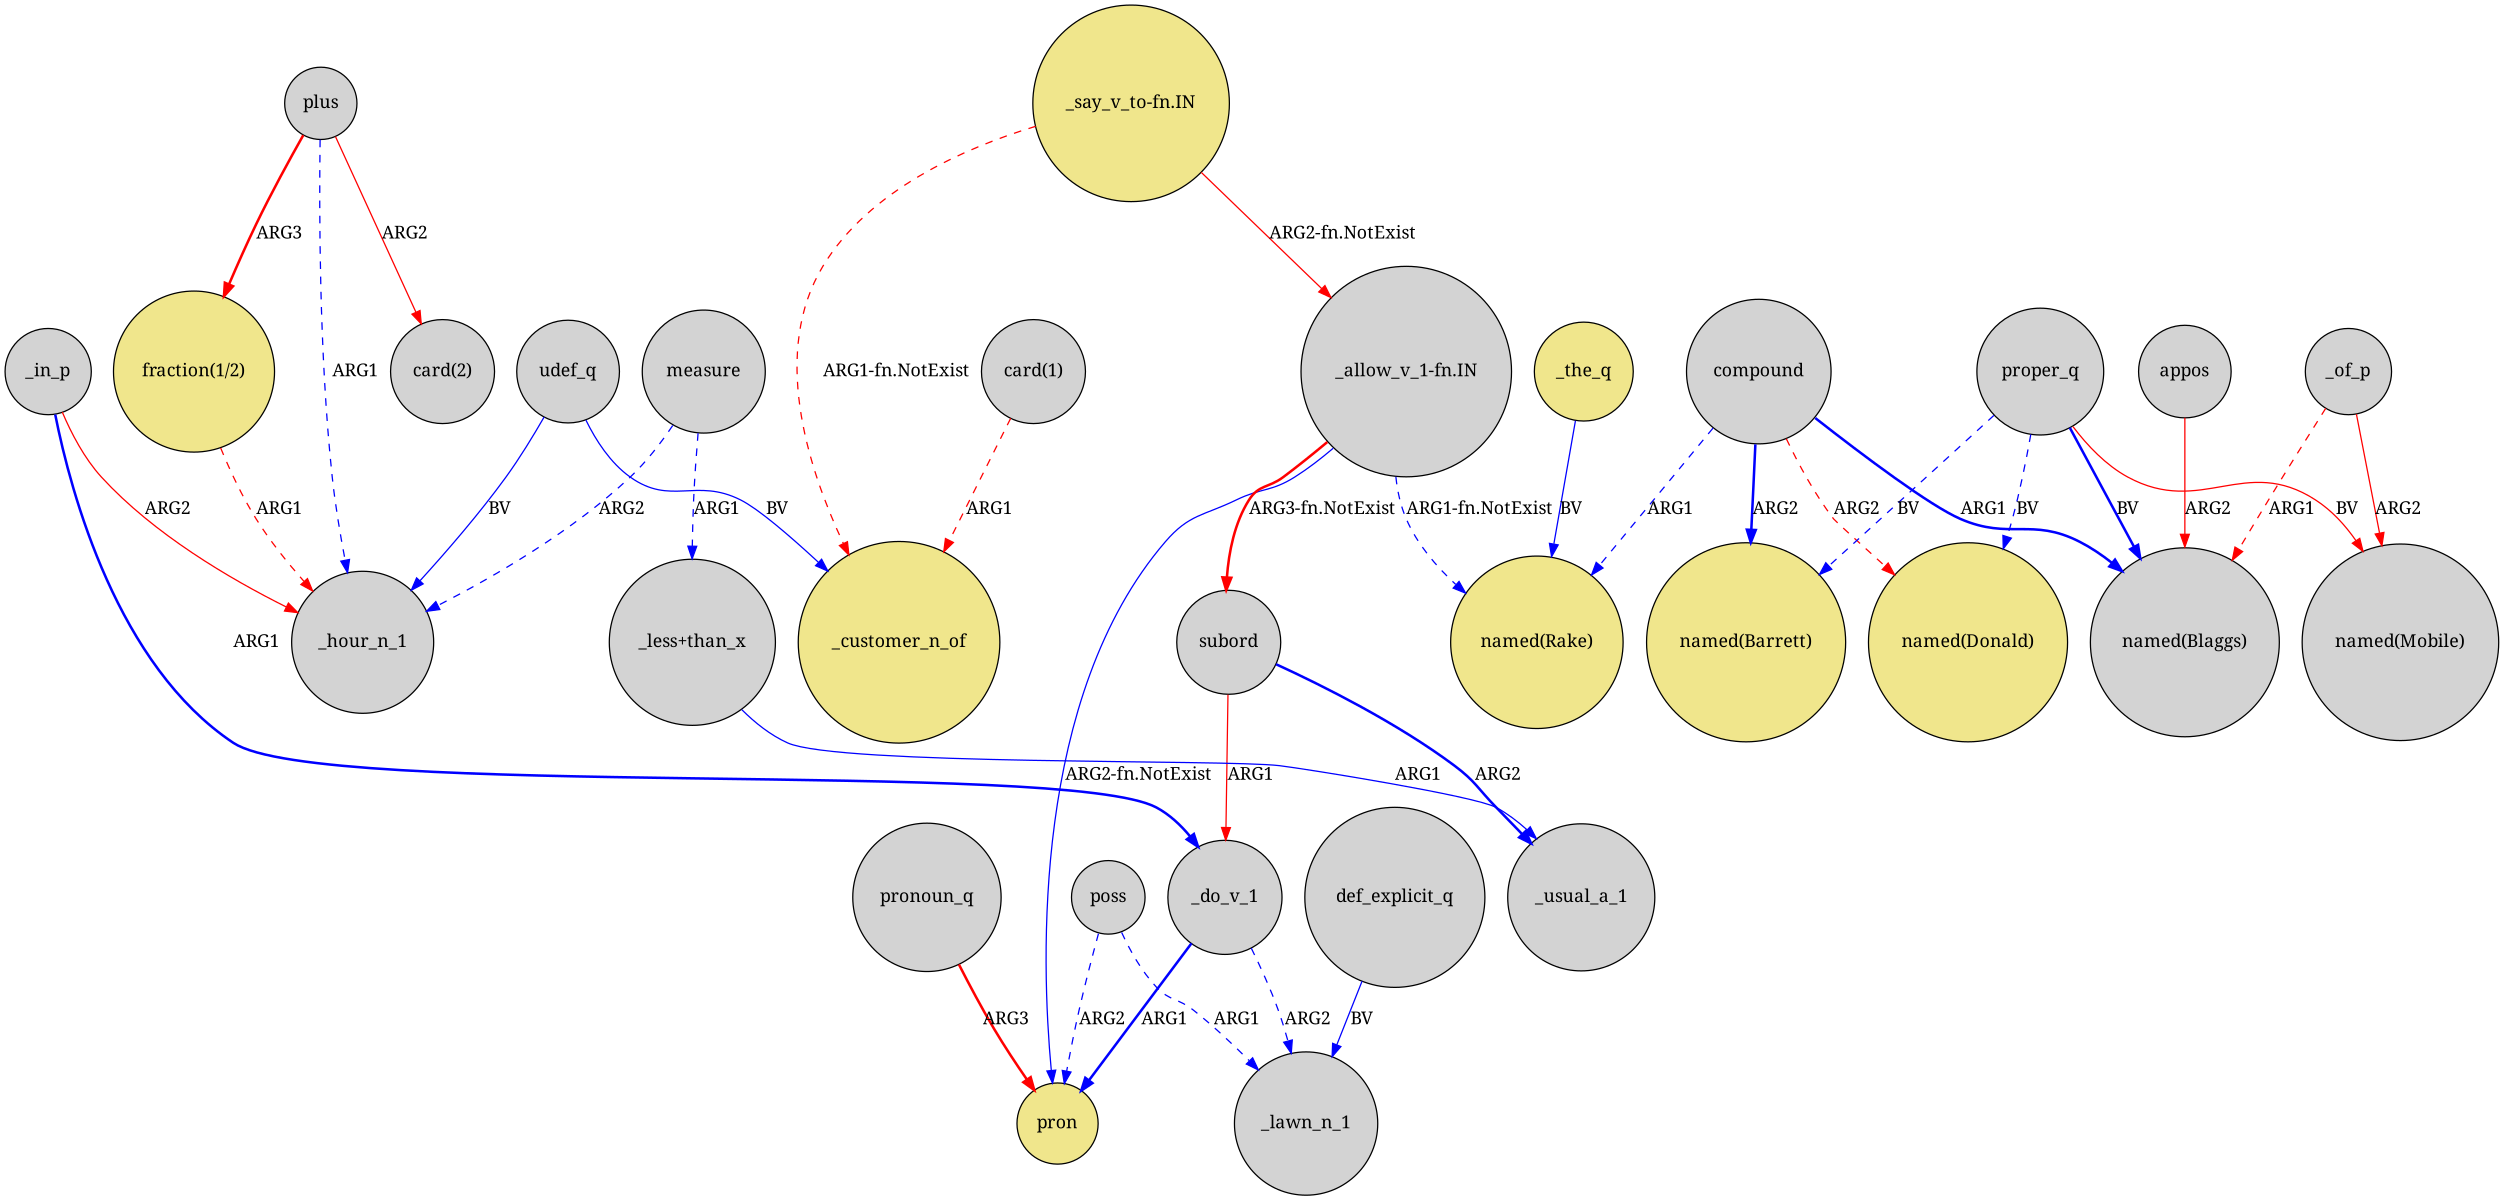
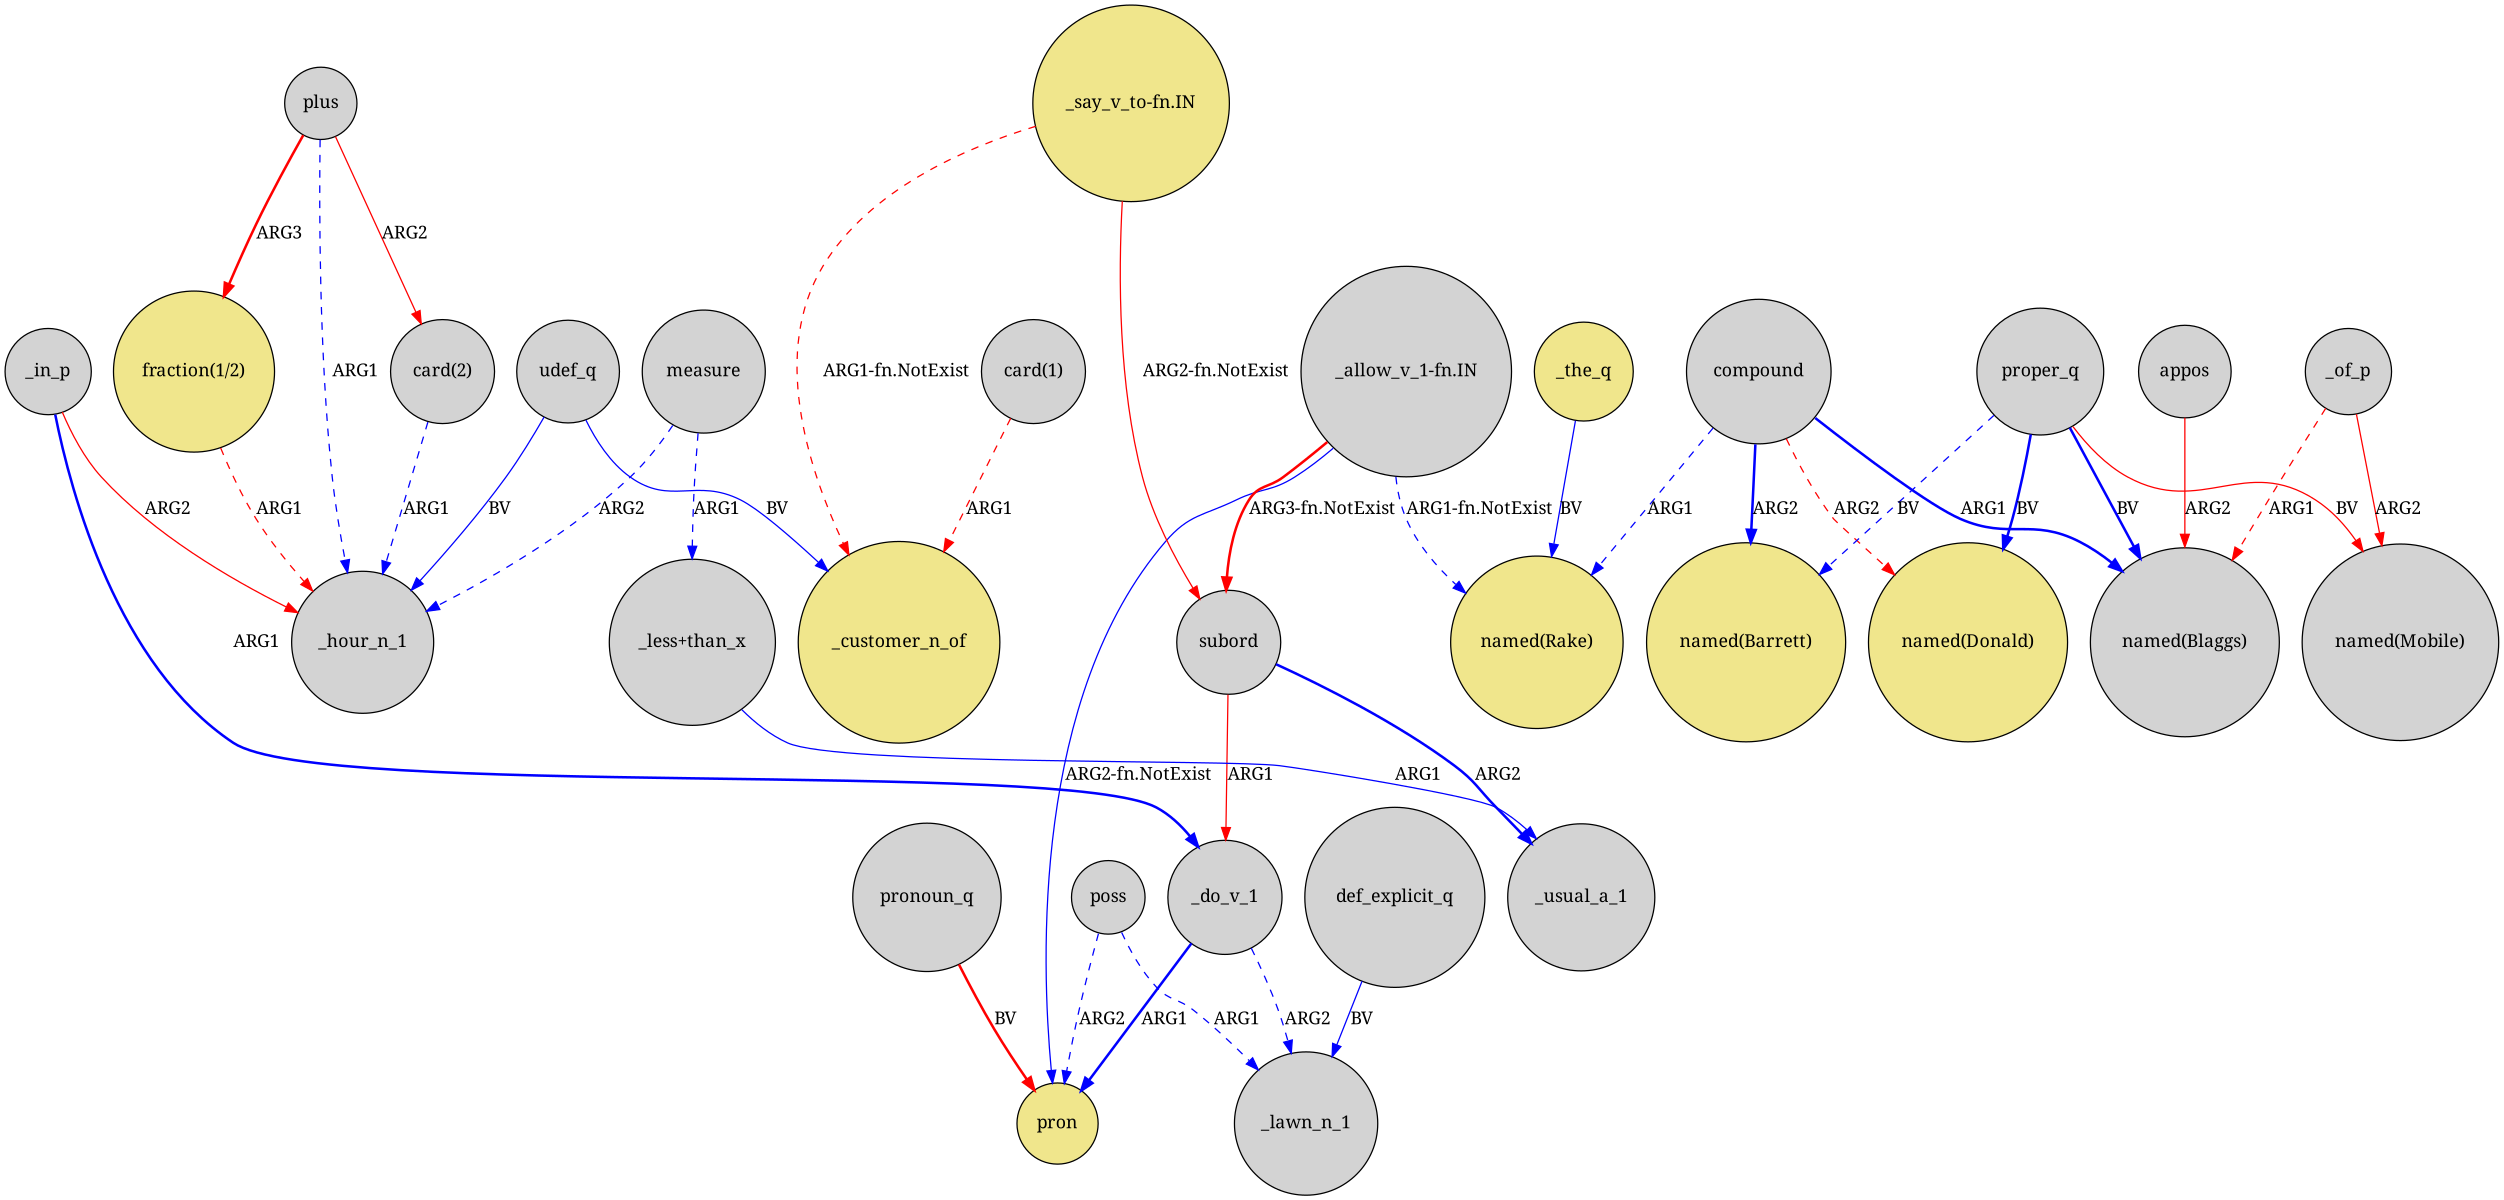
edge "_say_v_to-fn.IN" -> "_allow_v_1-fn.IN": now "_say_v_to-fn.IN" -> "subord"
edge "proper_q" -> "named(Donald)": style dashed -> bold
edge "card(2)" -> "_hour_n_1": added, label "ARG1"
edge "pronoun_q" -> "pron": label "ARG3" -> "BV"
